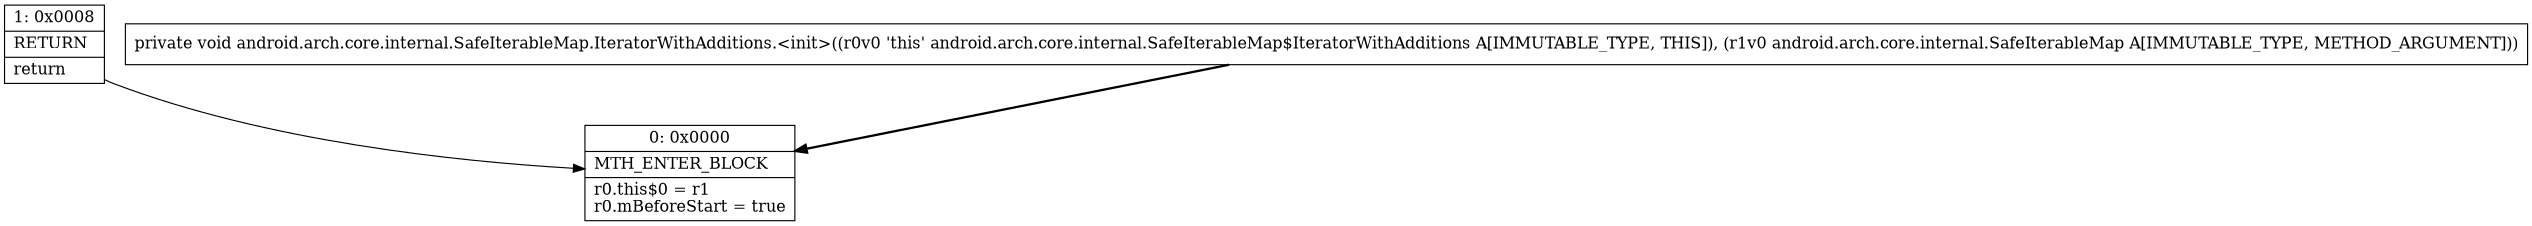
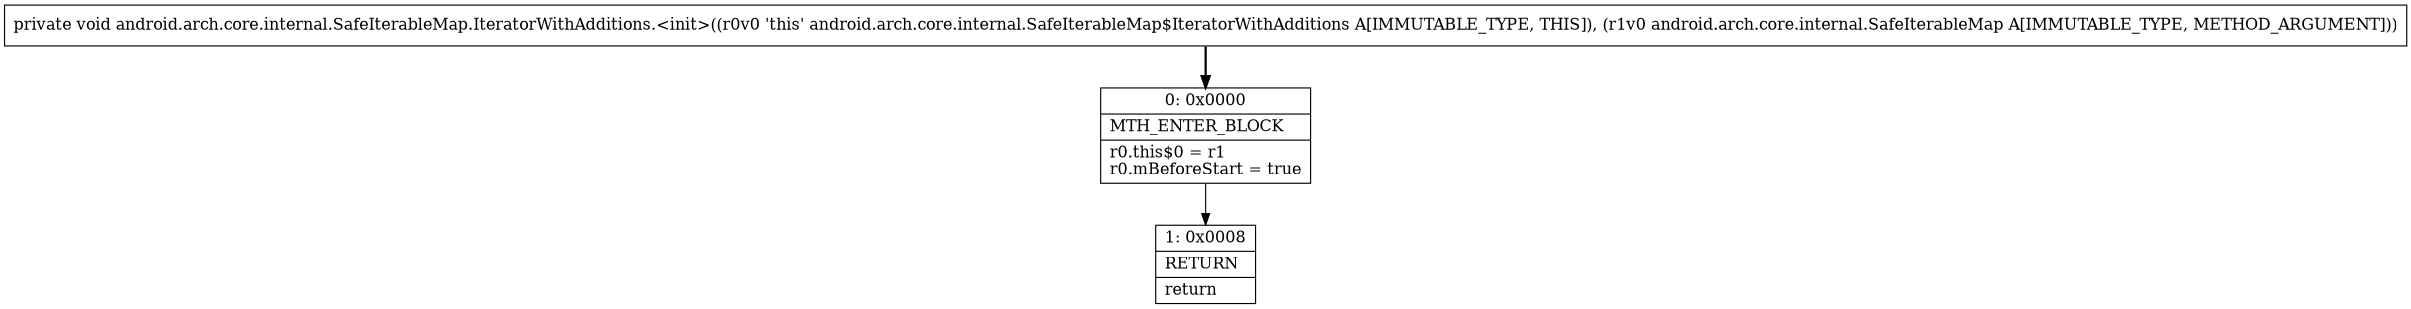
edge "1: 0x0008" -> "0: 0x0000": reversed
